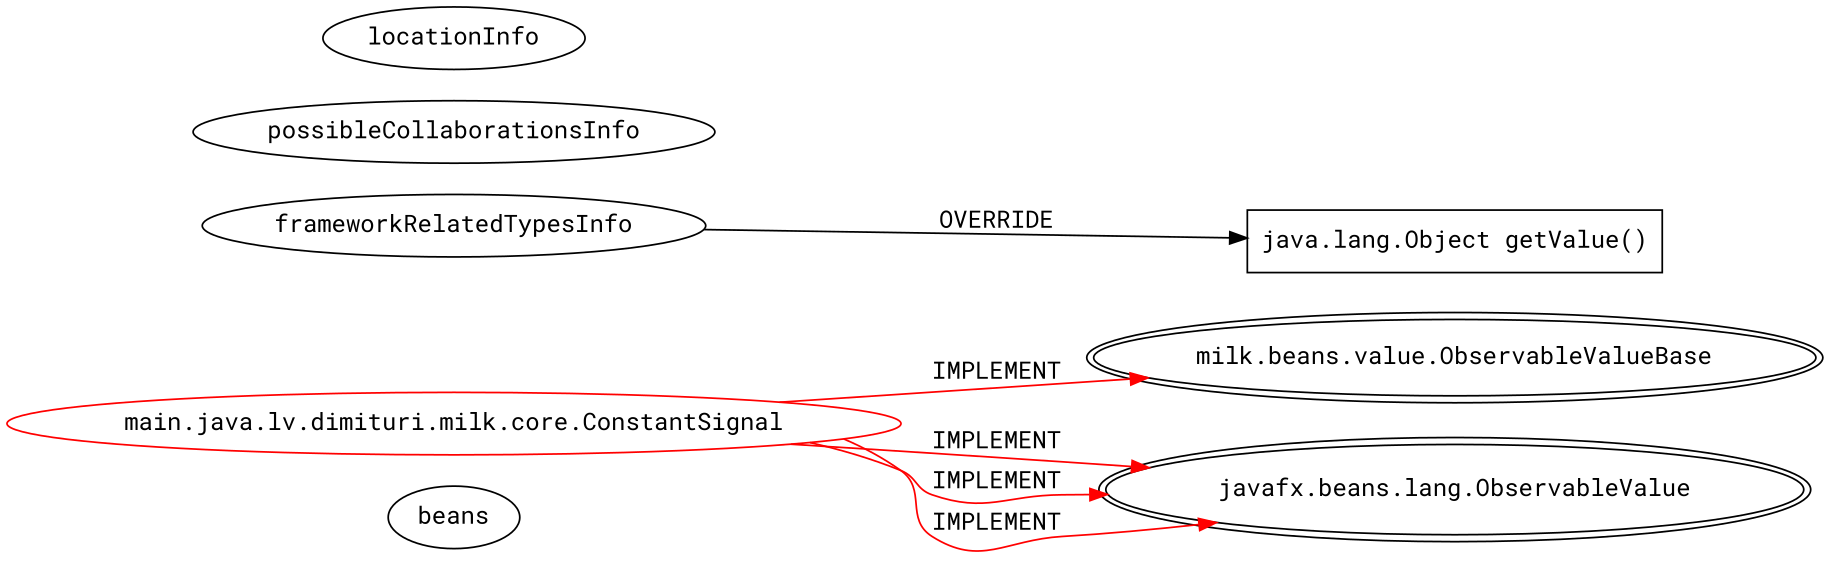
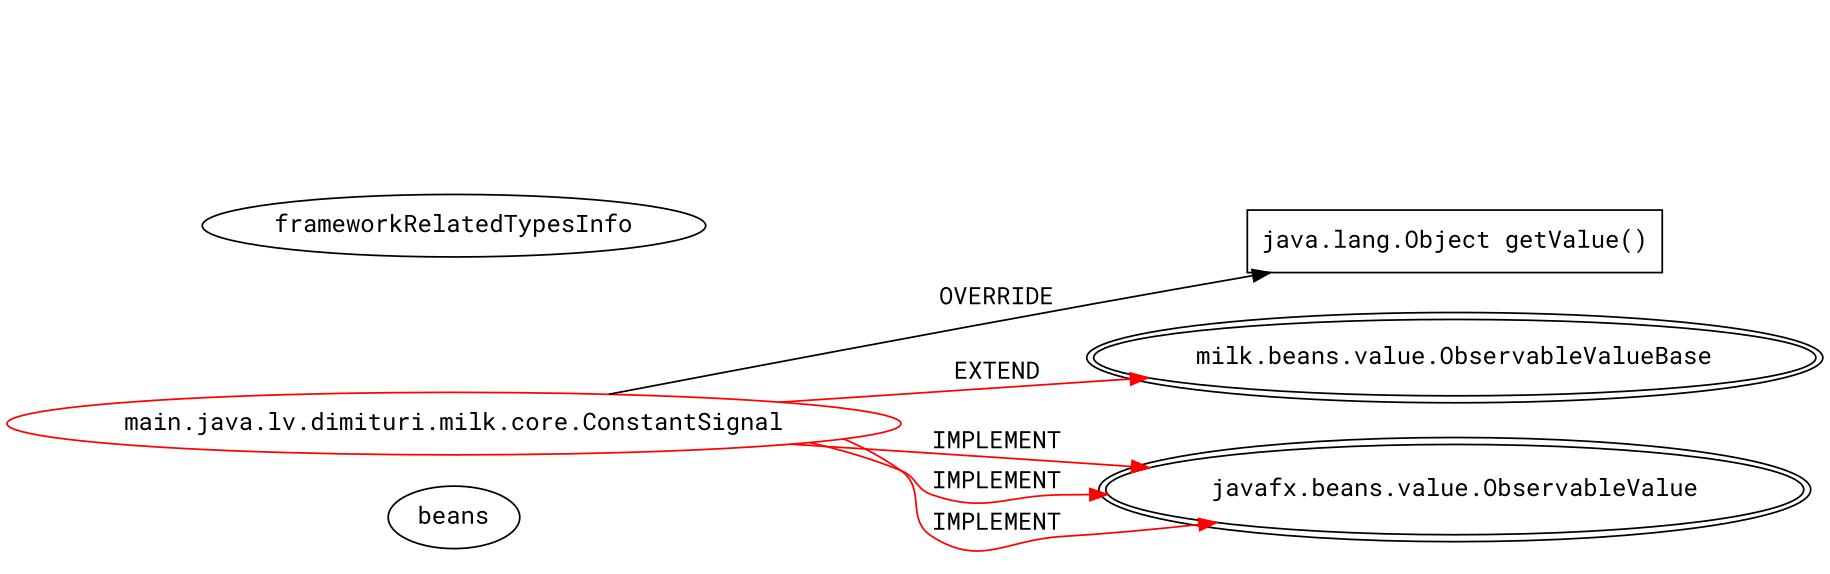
node "locationInfo": removed
node "possibleCollaborationsInfo": removed
edge "frameworkRelatedTypesInfo" -> "java.lang.Object getValue()": now "main.java.lv.dimituri.milk.core.ConstantSignal" -> "java.lang.Object getValue()"
edge "main.java.lv.dimituri.milk.core.ConstantSignal" -> "milk.beans.value.ObservableValueBase": label "IMPLEMENT" -> "EXTEND"
node "javafx.beans.lang.ObservableValue": label "javafx.beans.lang.ObservableValue" -> "javafx.beans.value.ObservableValue"
